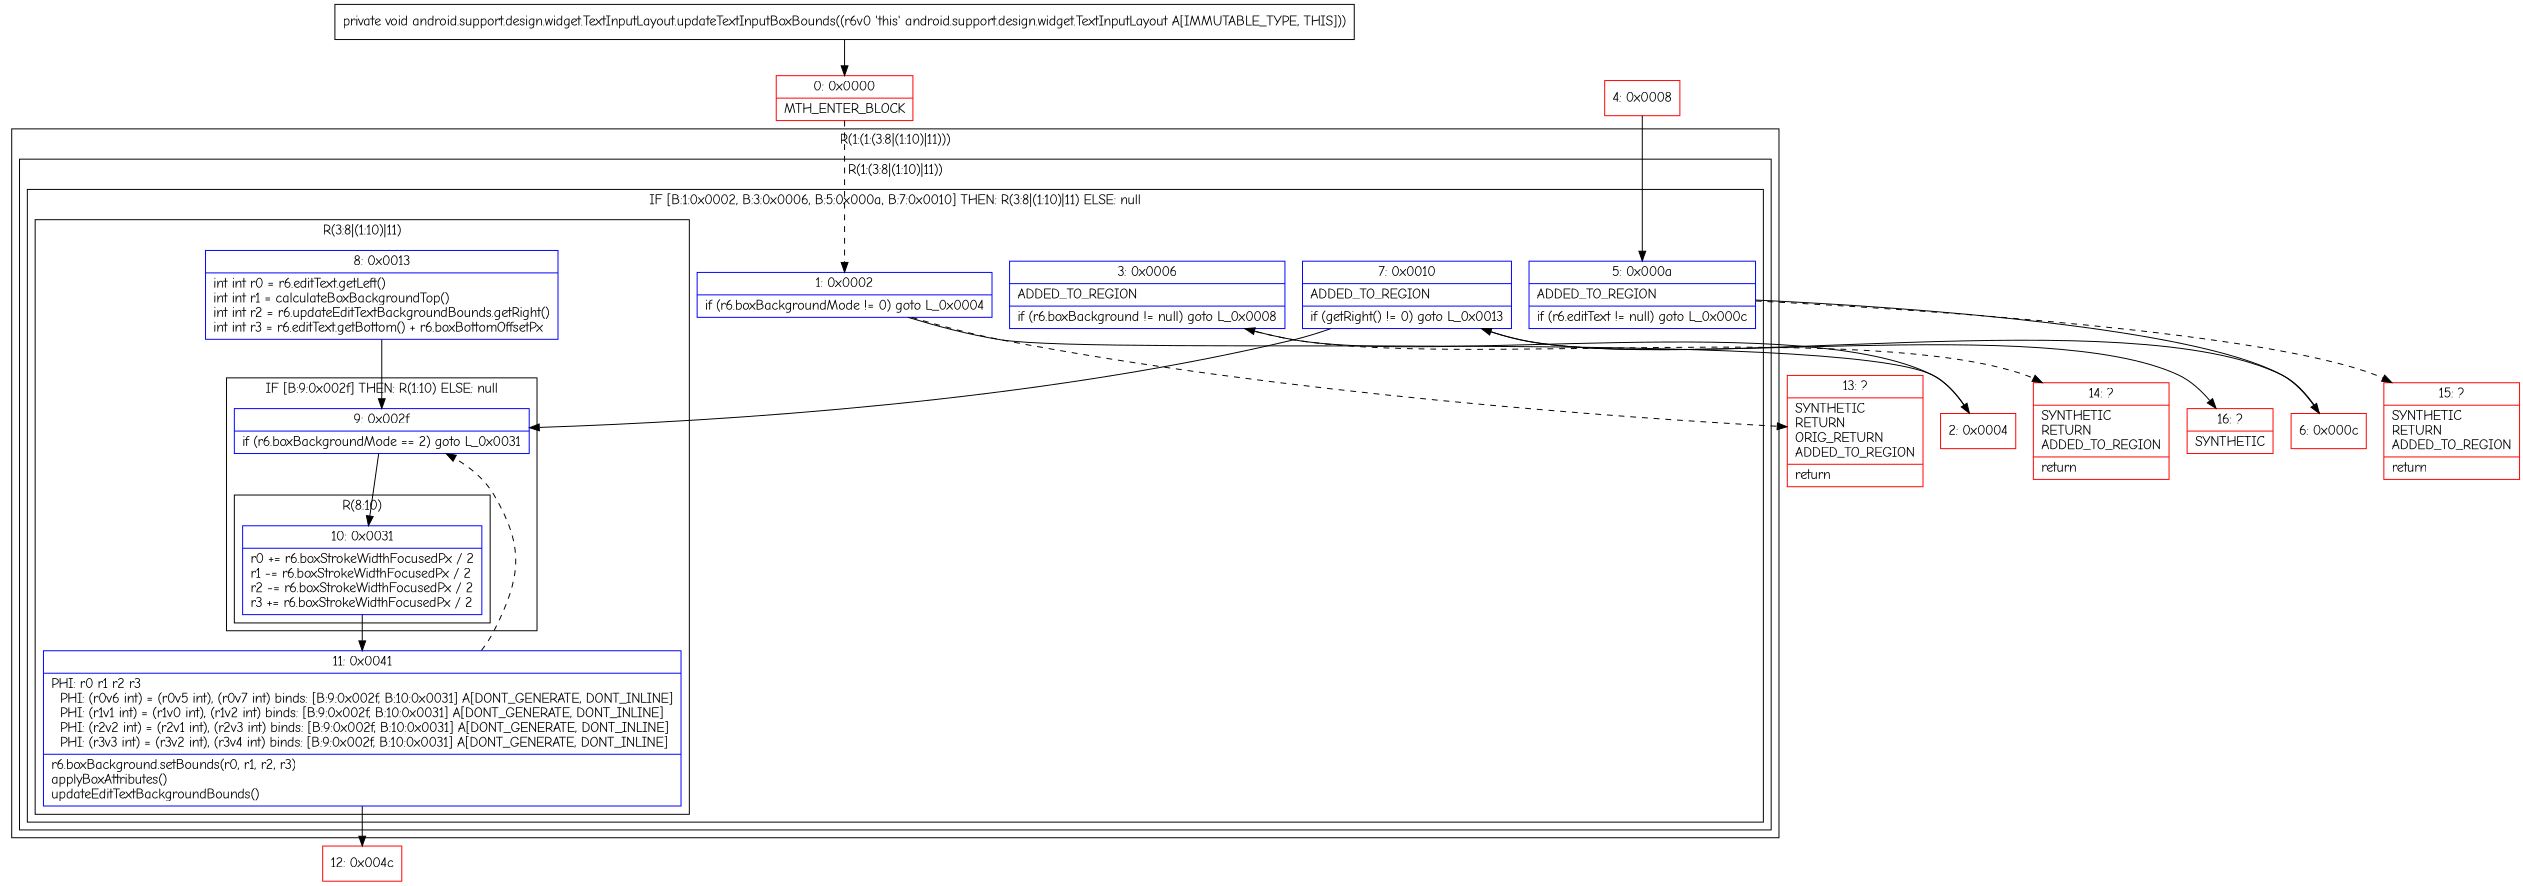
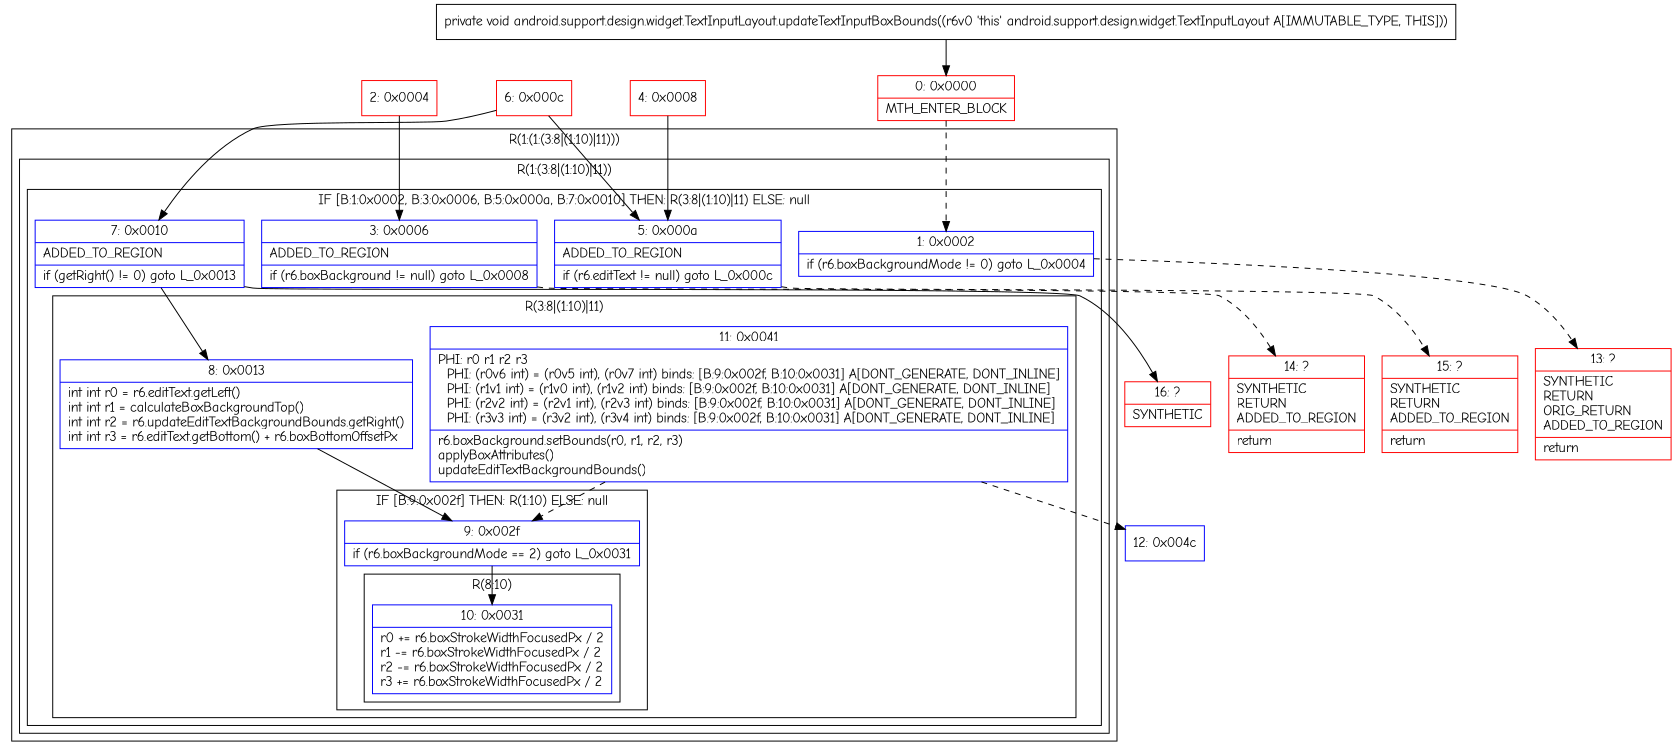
edge "5: 0x000a" -> "6: 0x000c": reversed
edge "1: 0x0002" -> "2: 0x0004": removed
edge "7: 0x0010" -> "9: 0x002f": now "7: 0x0010" -> "8: 0x0013"
edge "10: 0x0031" -> "11: 0x0041": removed
edge "11: 0x0041" -> "12: 0x004c": style solid -> dashed
node "12: 0x004c": color red -> blue
